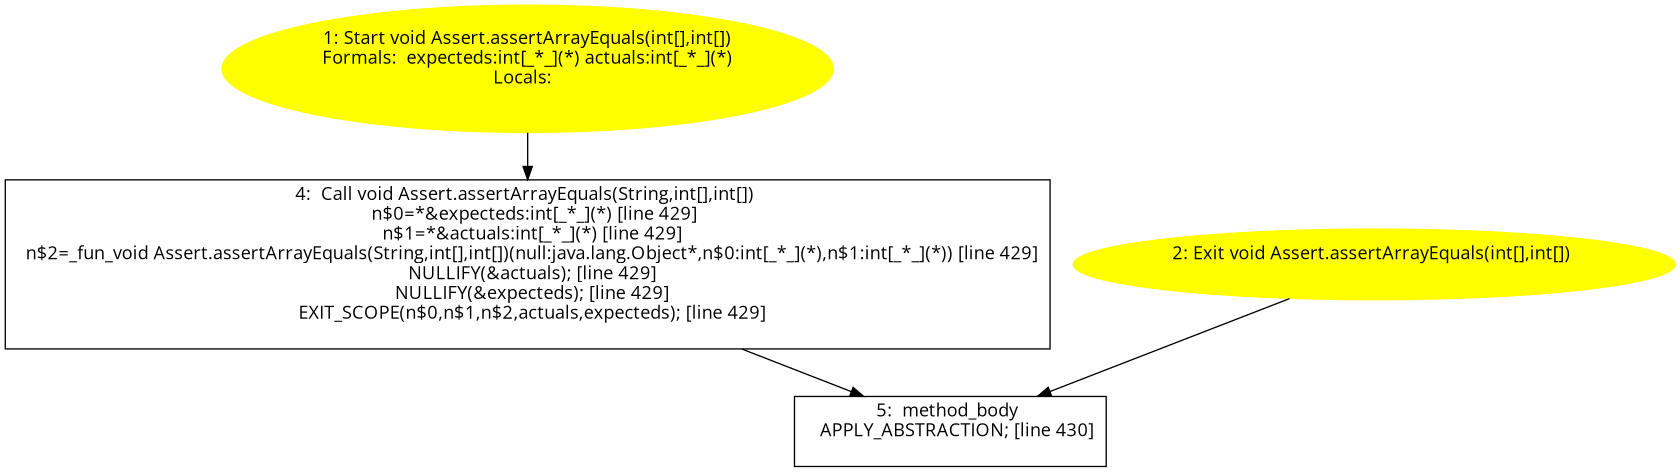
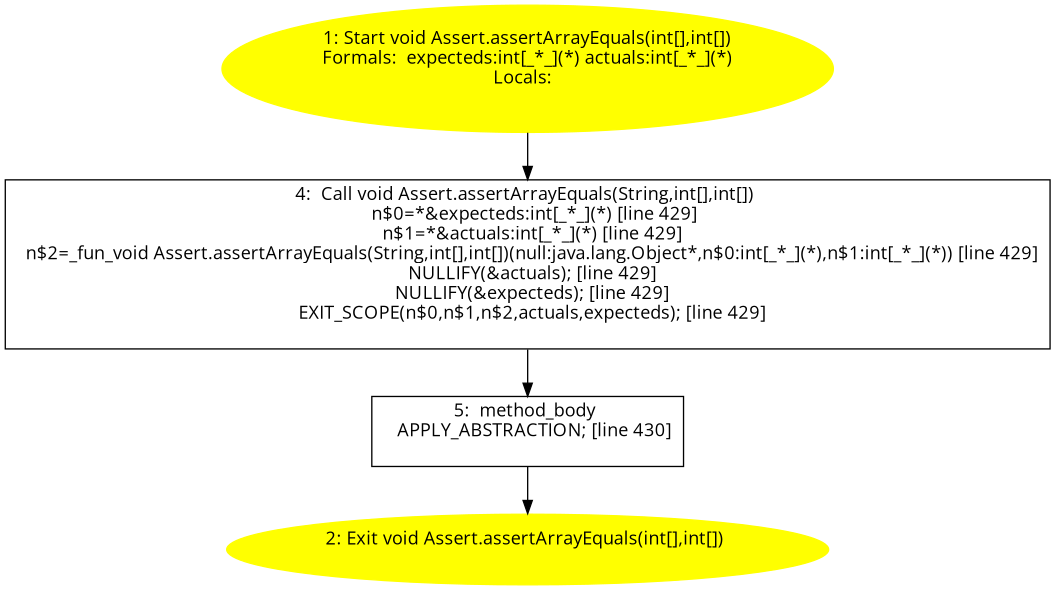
edge "2: Exit void Assert.assertArrayEquals(int[],int[])" -> "5:  method_body APPLY_ABSTRACTION; [line 430]": reversed
